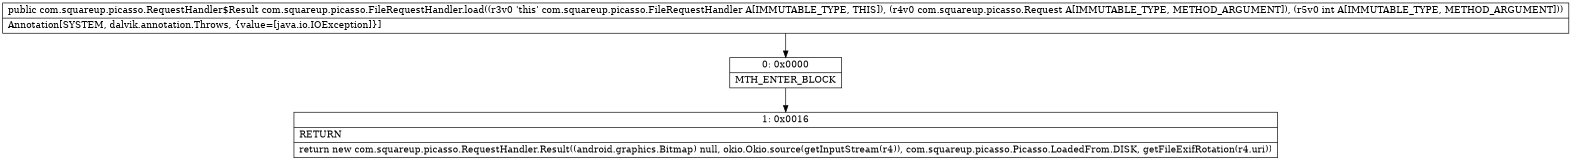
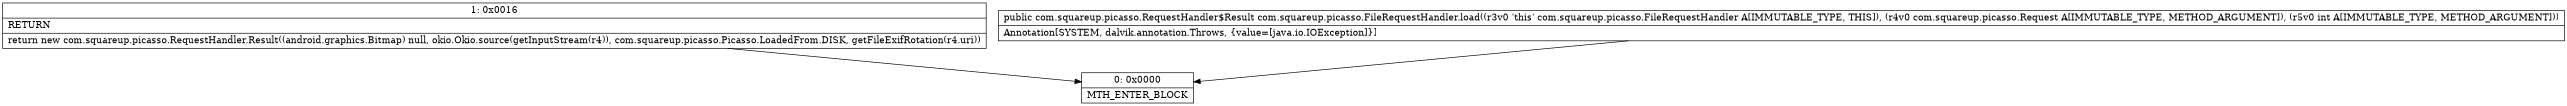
edge "0: 0x0000" -> "1: 0x0016": reversed
